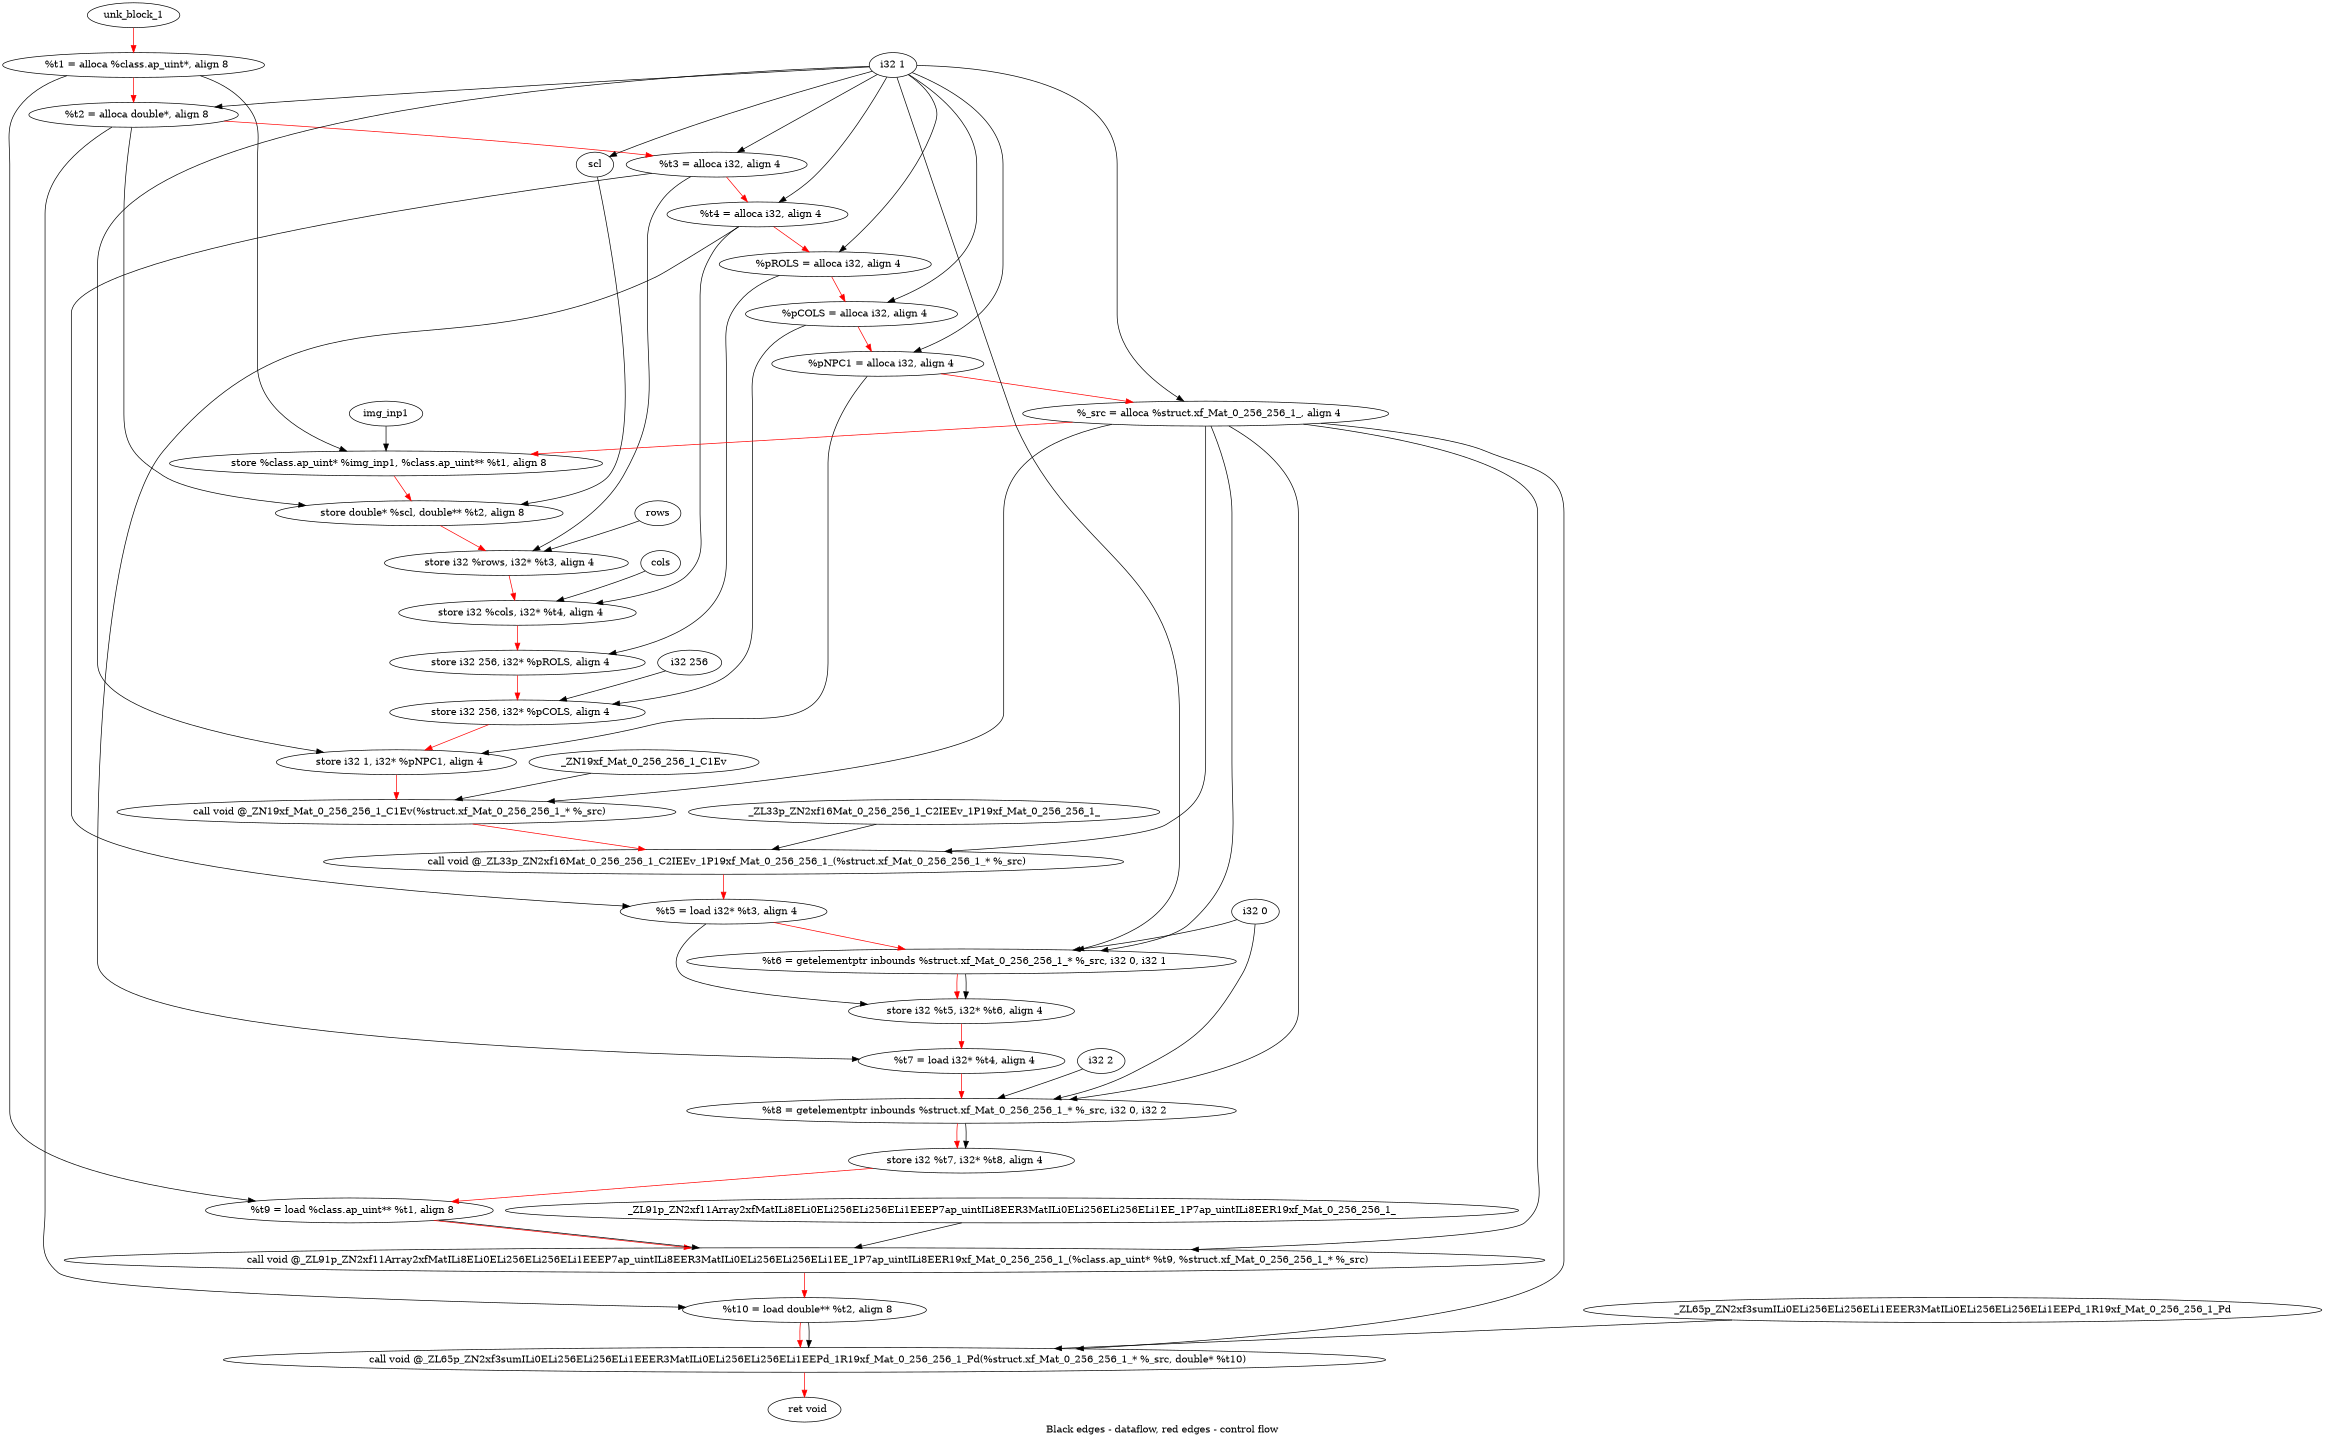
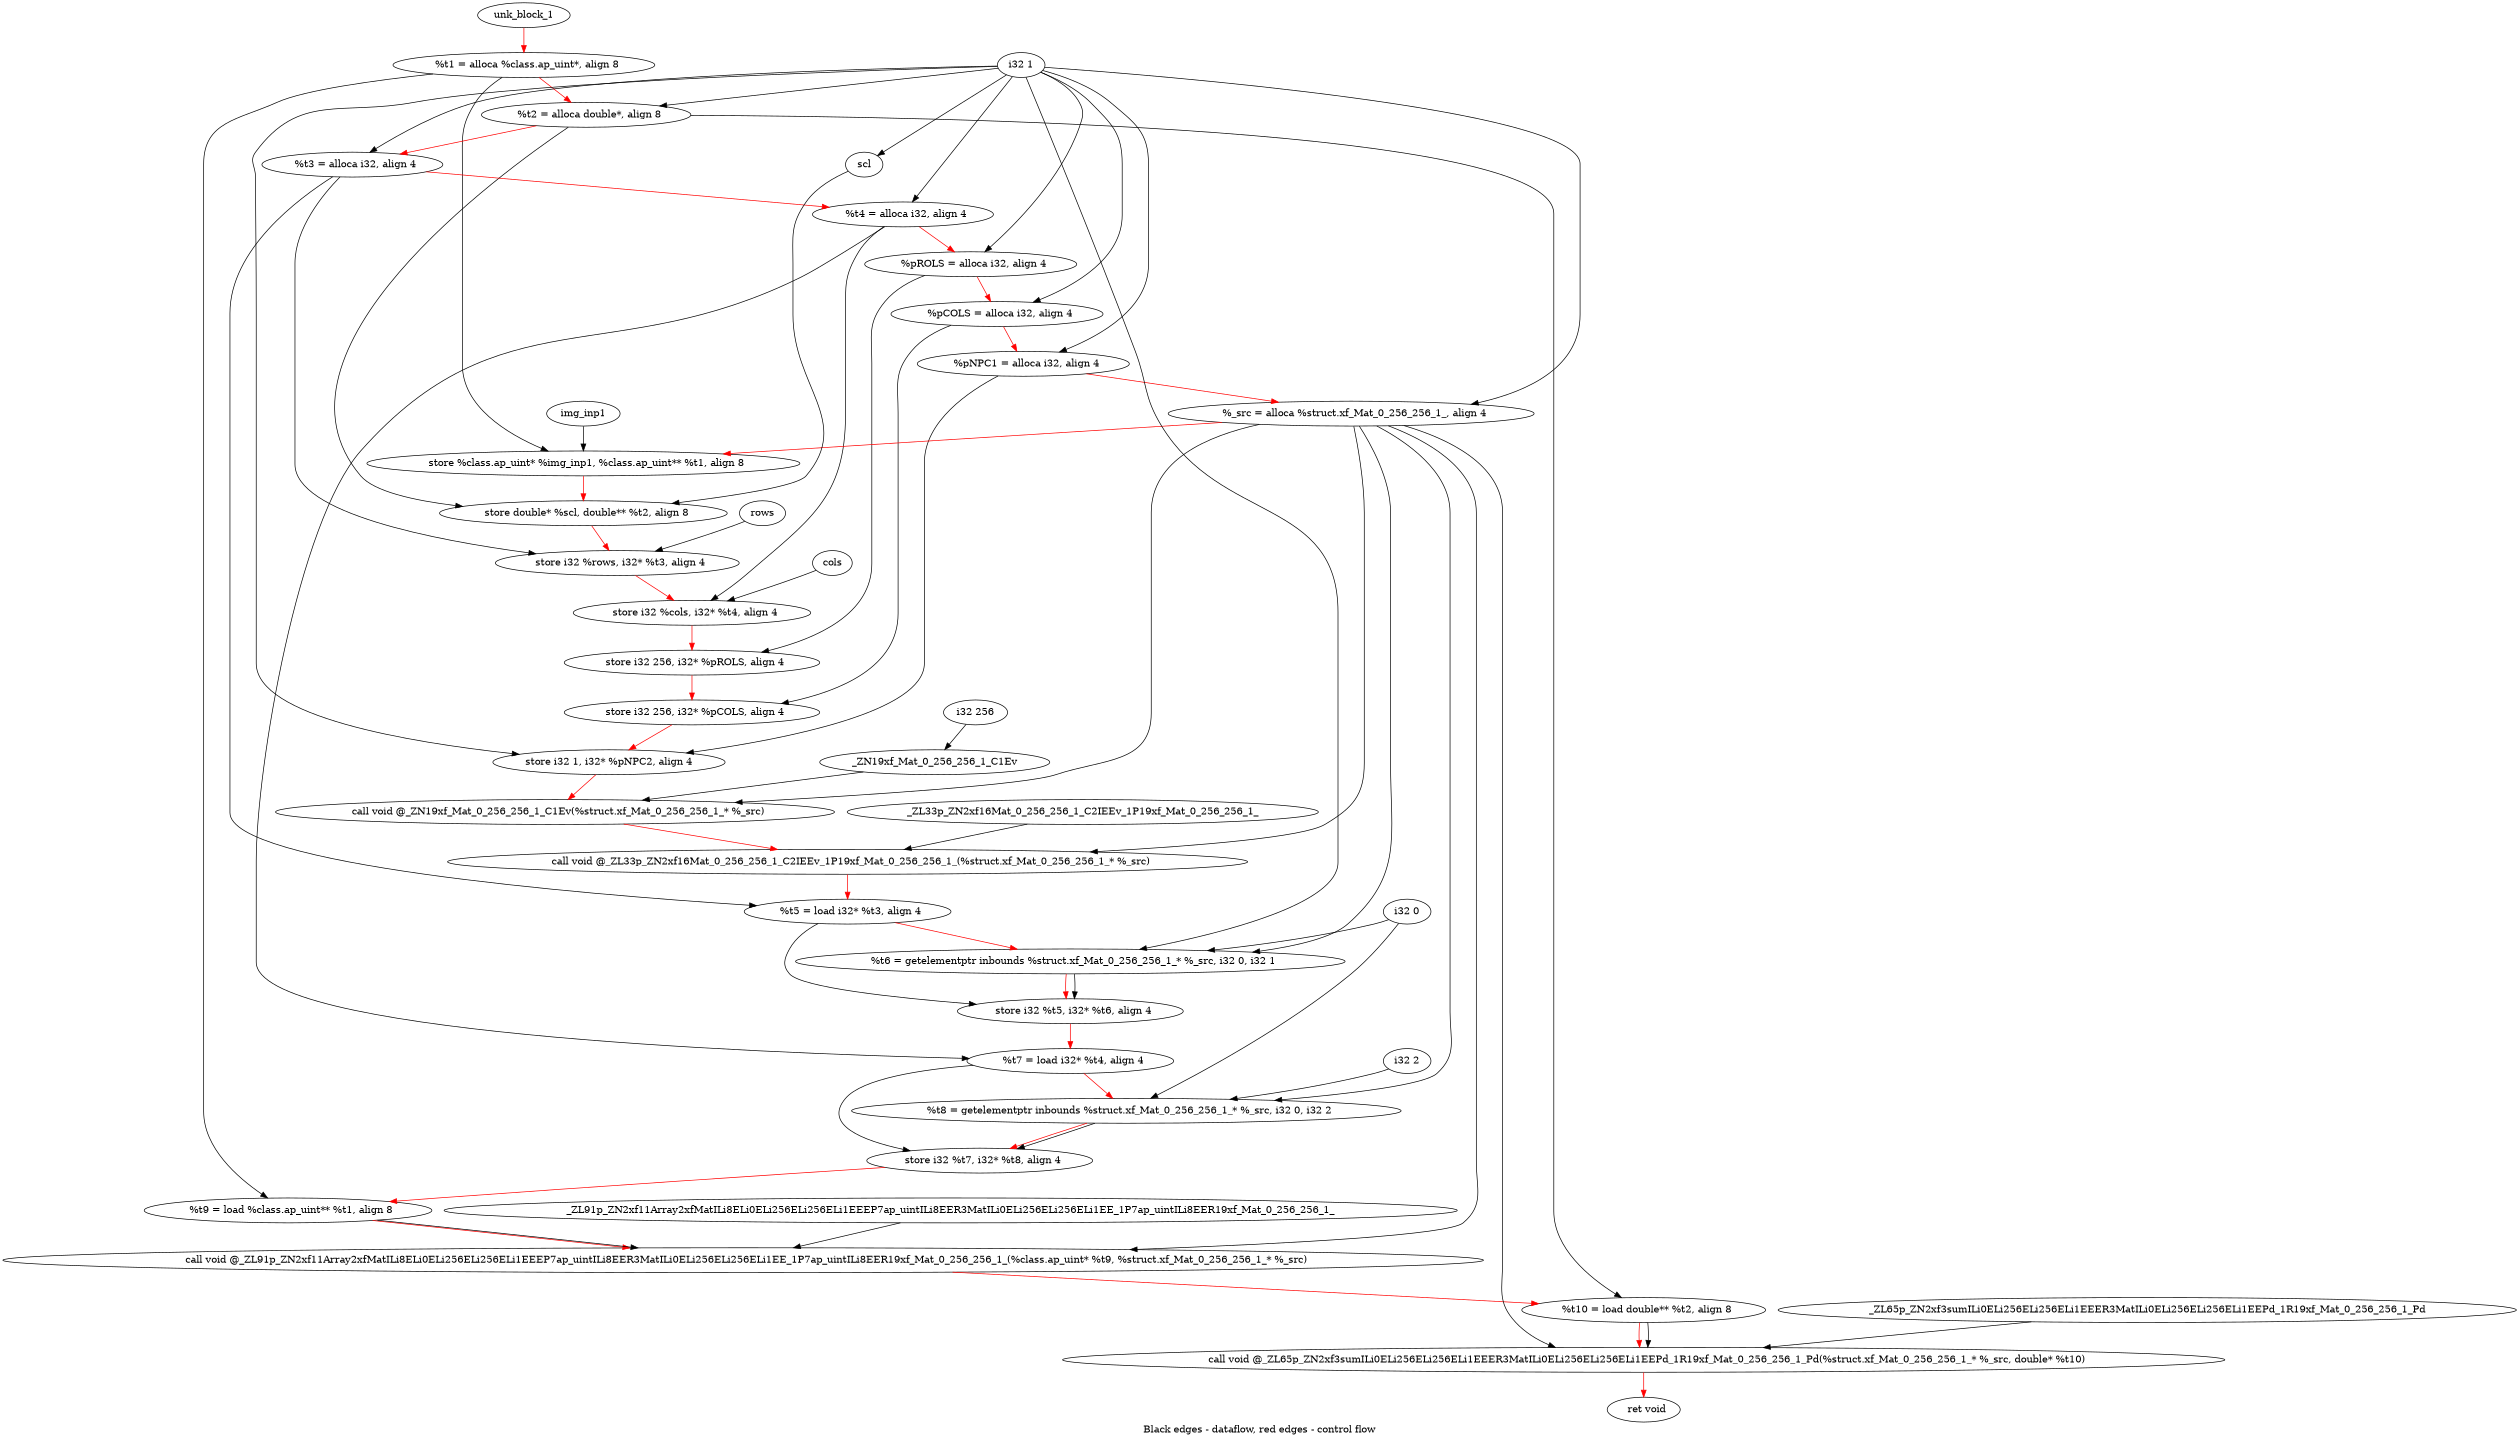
edge "i32 256" -> "store i32 256, i32* %pCOLS, align 4": now "i32 256" -> "_ZN19xf_Mat_0_256_256_1_C1Ev"
node "store i32 1, i32* %pNPC1, align 4": label "store i32 1, i32* %pNPC1, align 4" -> "store i32 1, i32* %pNPC2, align 4"
edge "%t7 = load i32* %t4, align 4" -> "store i32 %t7, i32* %t8, align 4": added
